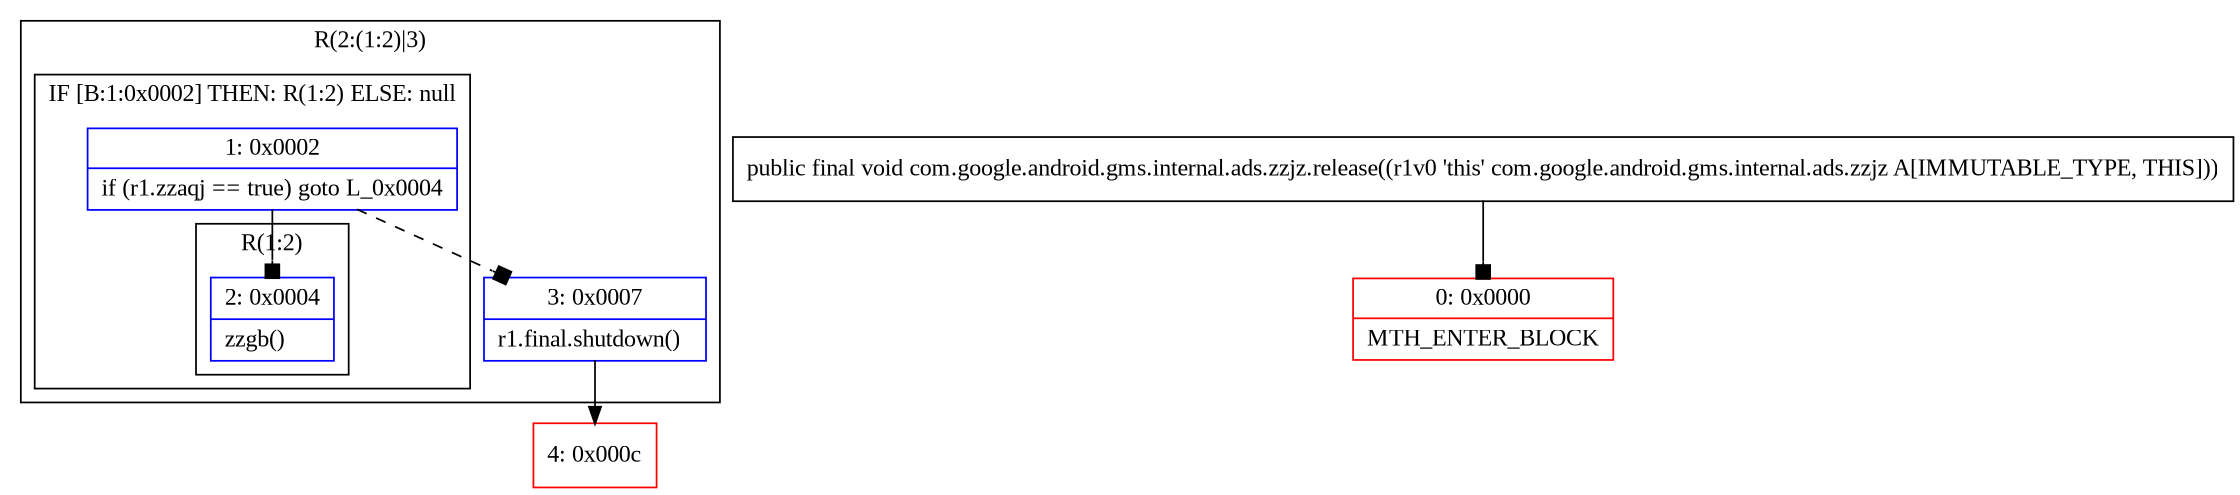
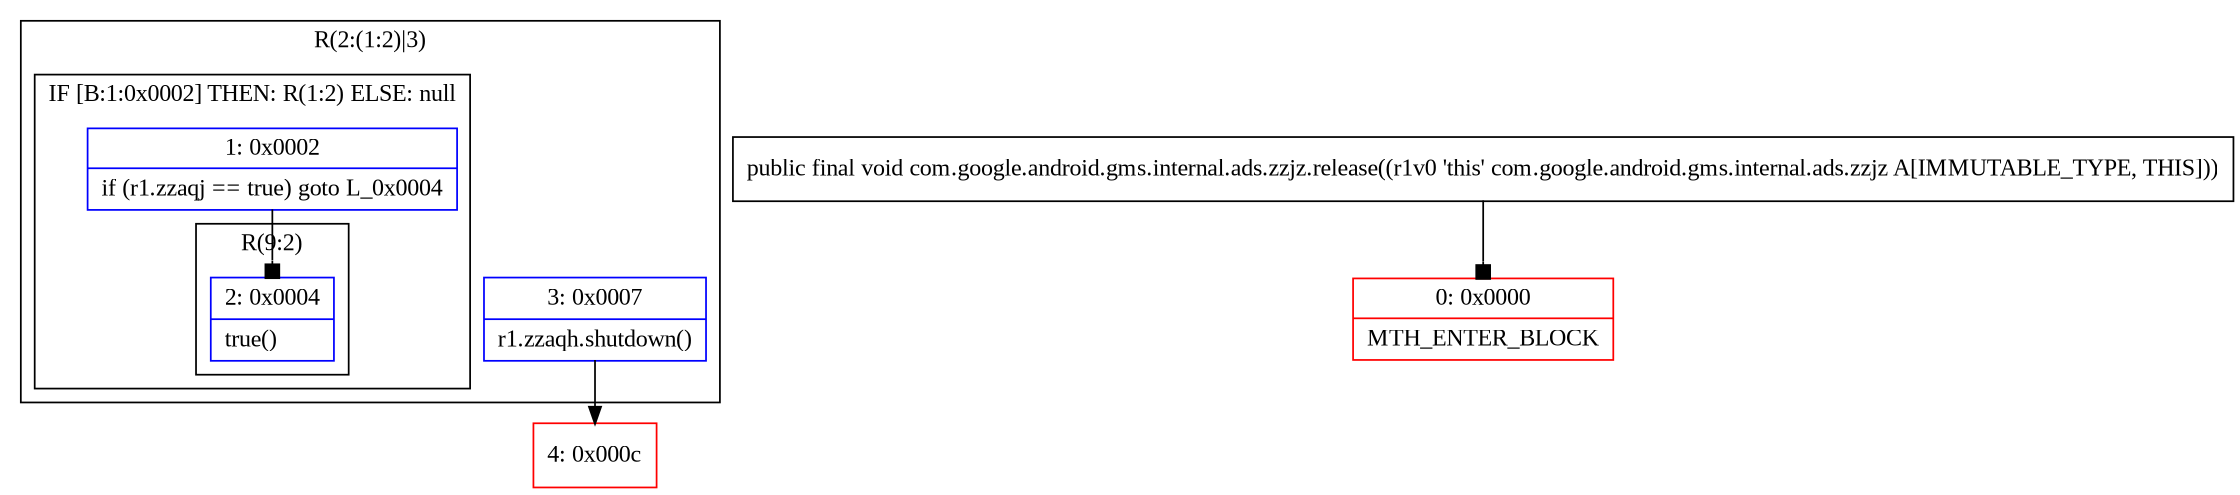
edge "1: 0x0002" -> "3: 0x0007": removed
cluster "R(1:2)": label "R(1:2)" -> "R(9:2)"
node "2: 0x0004": text "zzgb()" -> "true()"
node "3: 0x0007": text "r1.final.shutdown()" -> "r1.zzaqh.shutdown()"
